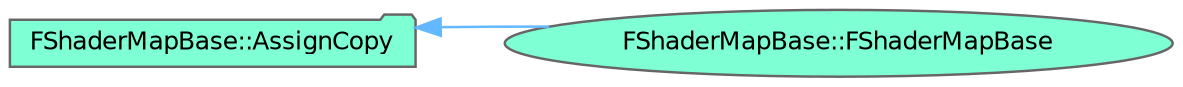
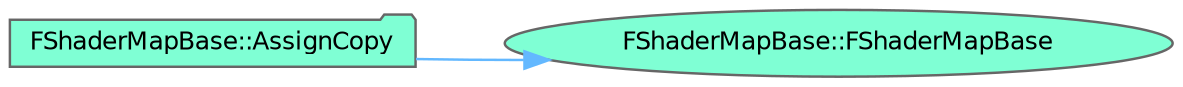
edge "FShaderMapBase::FShaderMapBase" -> "FShaderMapBase::AssignCopy": reversed
